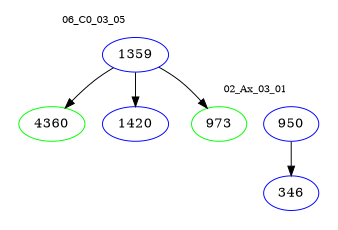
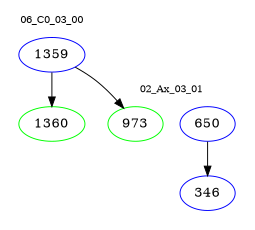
cluster "06_C0_03_05": label "06_C0_03_05" -> "06_C0_03_00"
node "4360": label "4360" -> "1360"
node "1420": removed
node "950": label "950" -> "650"
